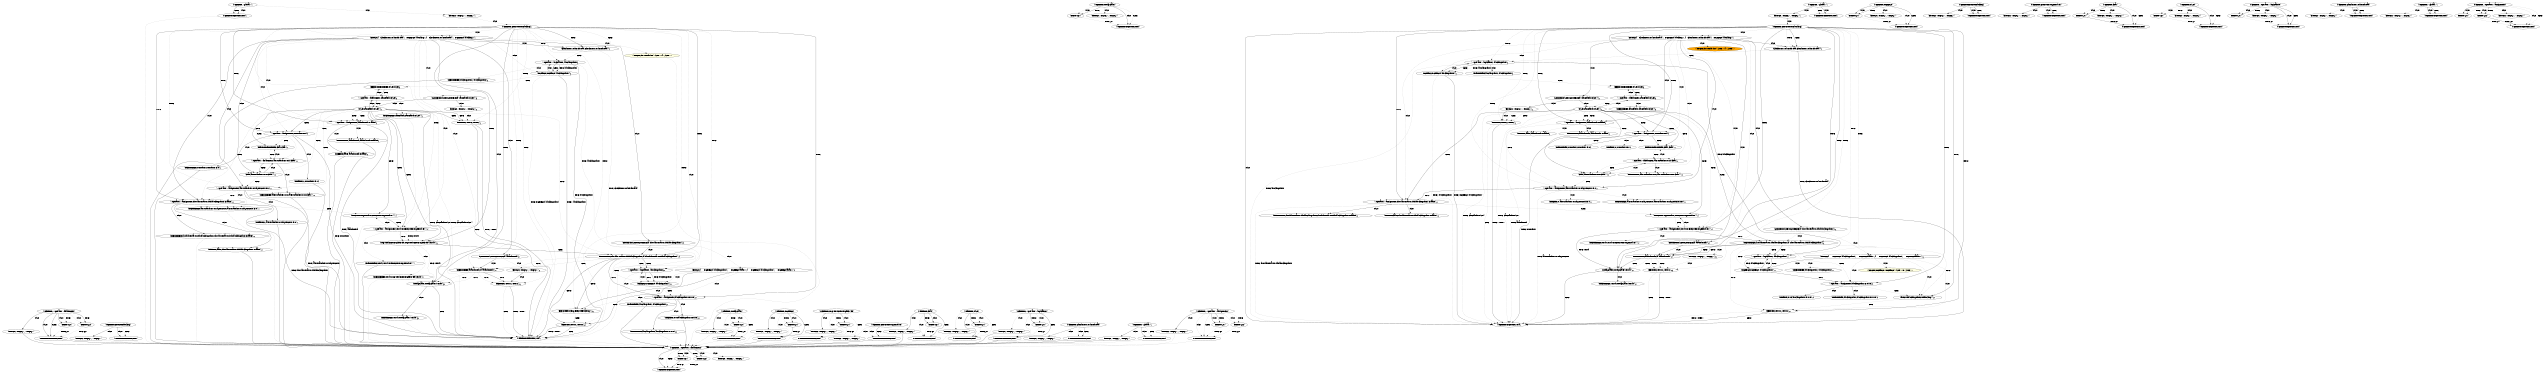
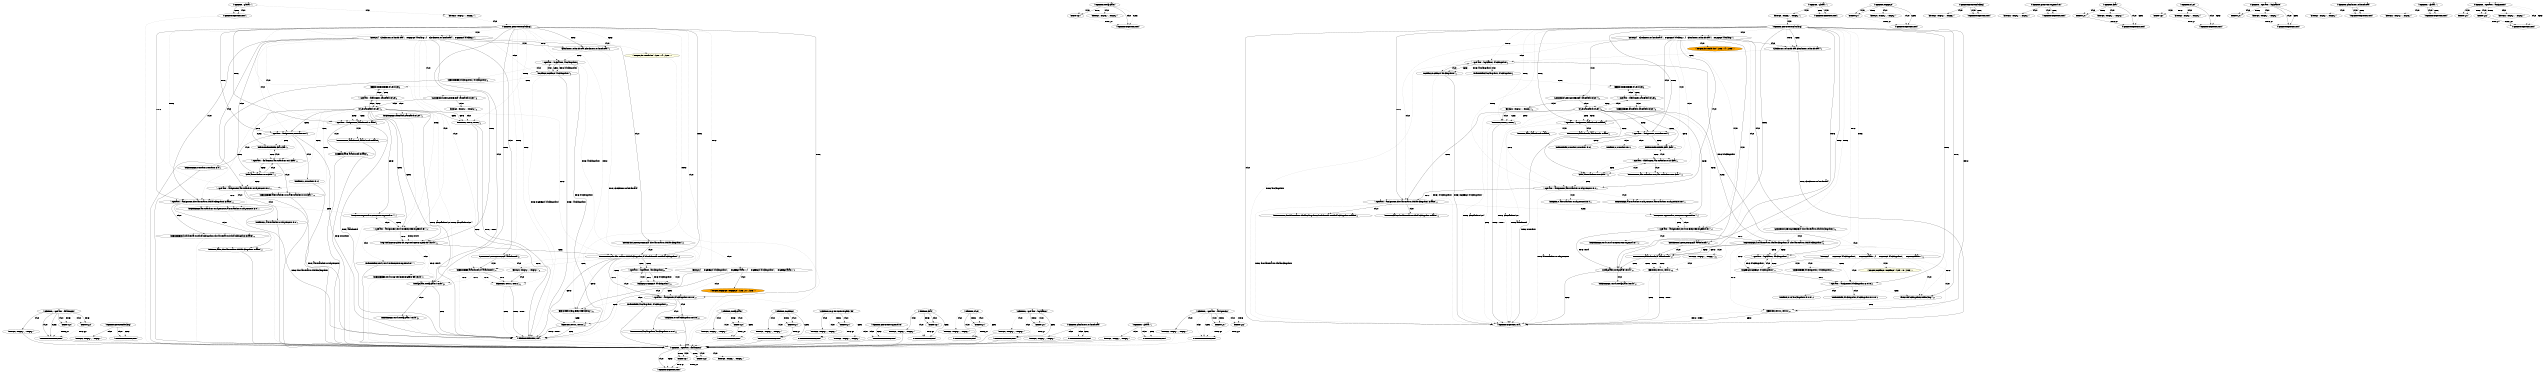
node "<(LOCAL,DCHECK : DCHECK)<SUB>21</SUB>>": added
